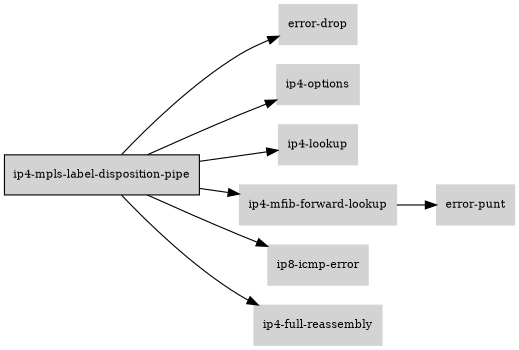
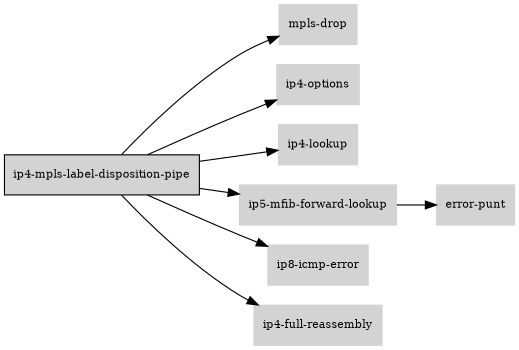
node "error-drop": label "error-drop" -> "mpls-drop"
node "ip4-mfib-forward-lookup": label "ip4-mfib-forward-lookup" -> "ip5-mfib-forward-lookup"
